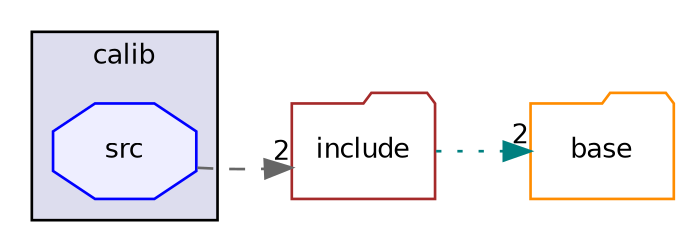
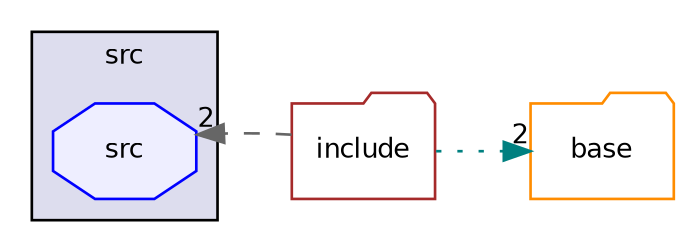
cluster "calib": label "calib" -> "src"
edge "src" -> "include": reversed
